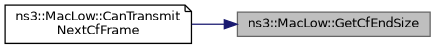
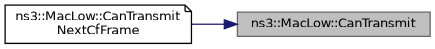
node "ns3::MacLow::GetCfEndSize": label "ns3::MacLow::GetCfEndSize" -> "ns3::MacLow::CanTransmit"
